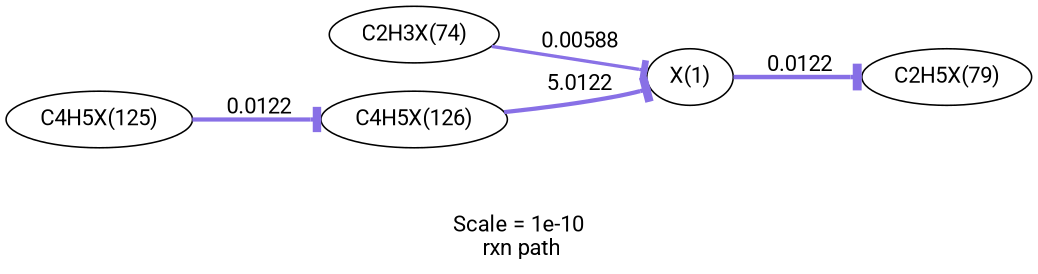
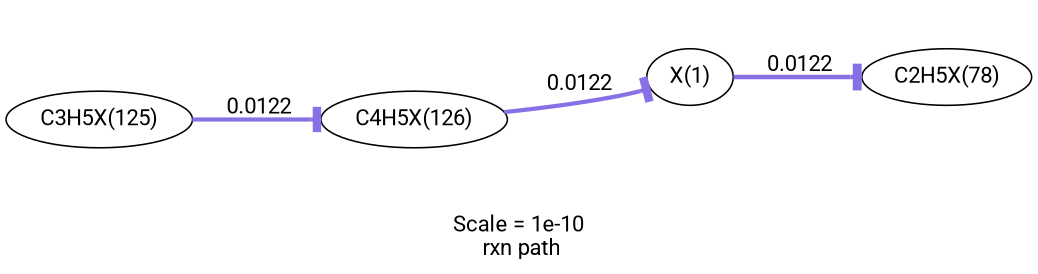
node "C2H3X(74)": removed
node "C2H5X(79)": label "C2H5X(79)" -> "C2H5X(78)"
edge "C4H5X(126)" -> "X(1)": label " 5.0122" -> " 0.0122"
node "C4H5X(125)": label "C4H5X(125)" -> "C3H5X(125)"
